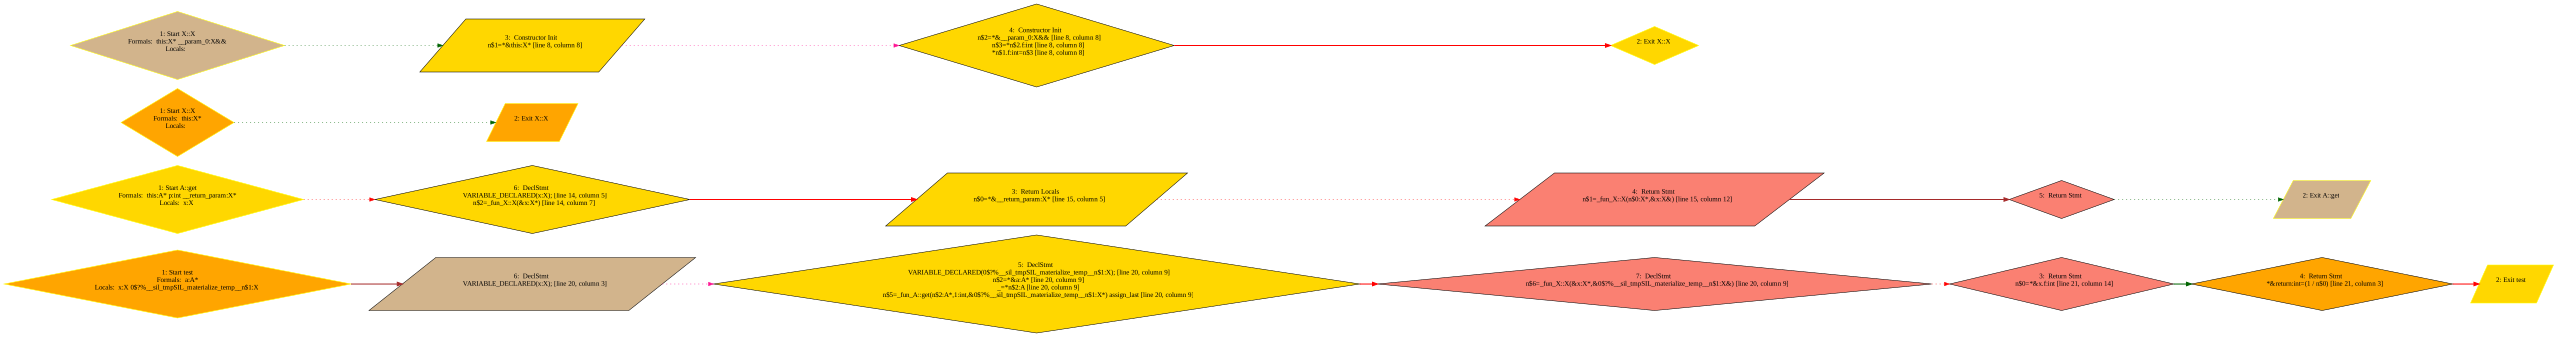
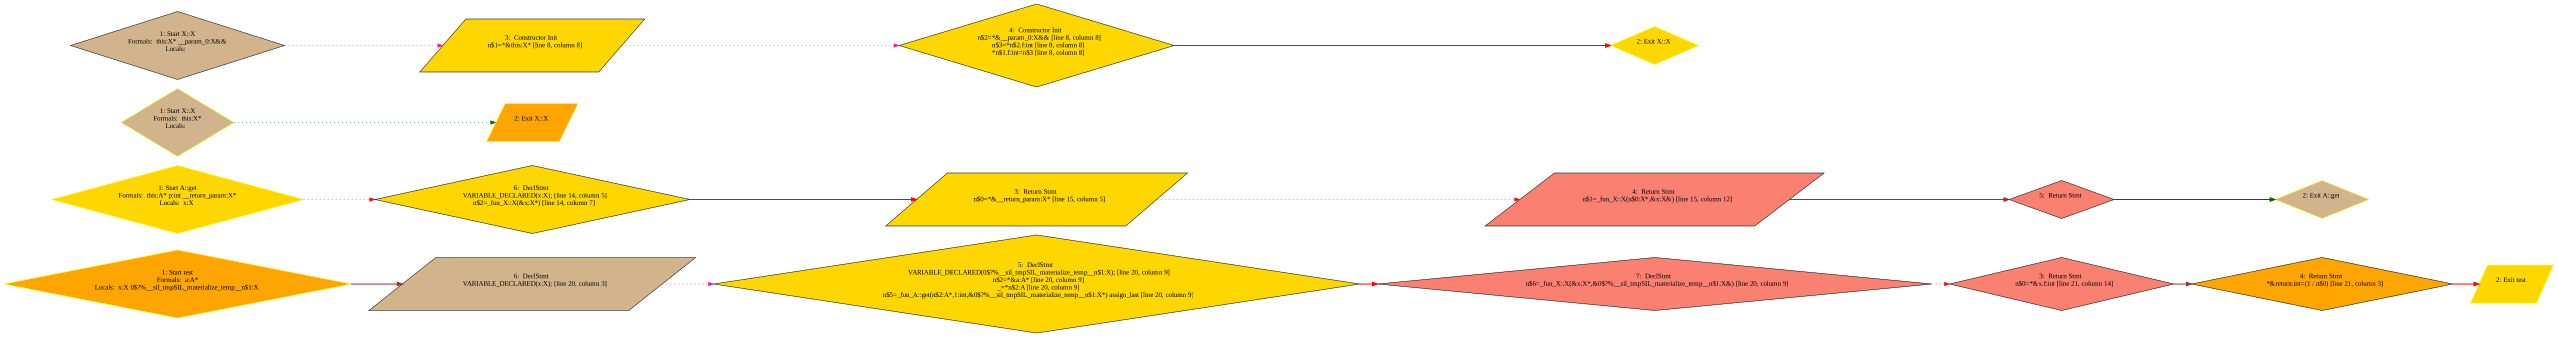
node "1: Start X::X Formals:  this:X* __param_0:X&& Locals:": color yellow -> black
edge "1: Start X::X Formals:  this:X* __param_0:X&& Locals:" -> "3:  Constructor Init n$1=*&this:X* [line 8, column 8]": color darkgreen -> deeppink
node "1: Start X::X Formals:  this:X* Locals:": fillcolor orange -> tan
node "3:  Return Locals n$0=*&__return_param:X* [line 15, column 5]": label "3:  Return Locals n$0=*&__return_param:X* [line 15, column 5]" -> "3:  Return Stmt n$0=*&__return_param:X* [line 15, column 5]"
edge "5:  Return Stmt" -> "2: Exit A::get": style dotted -> bold
node "2: Exit A::get": shape parallelogram -> diamond
edge "3:  Return Stmt n$0=*&x.f:int [line 21, column 14]" -> "4:  Return Stmt *&return:int=(1 / n$0) [line 21, column 3]": color darkgreen -> brown
